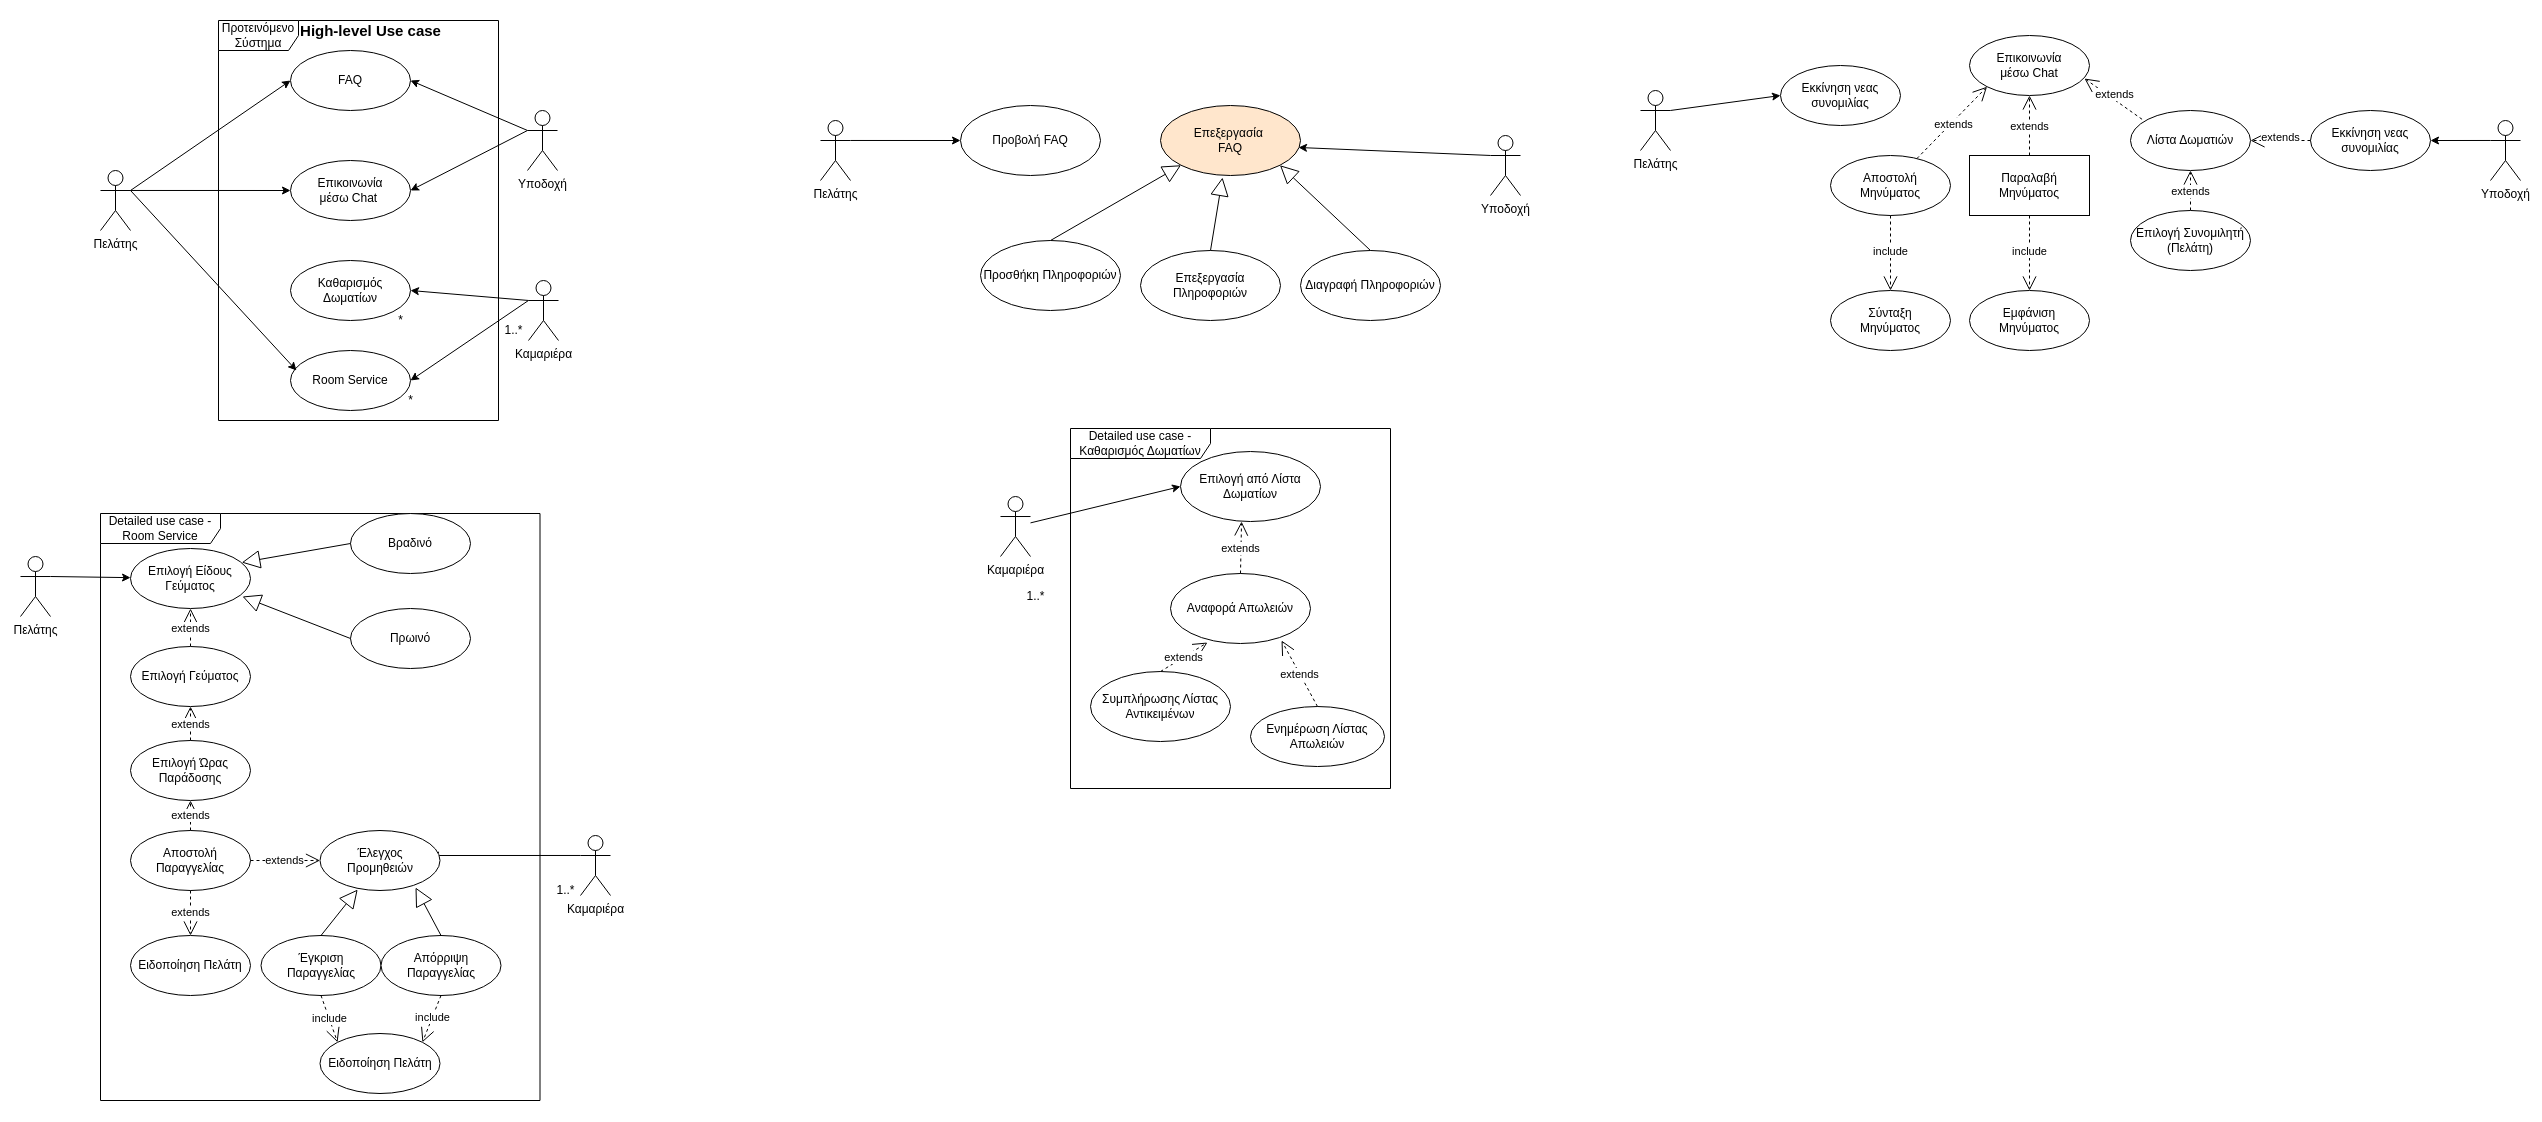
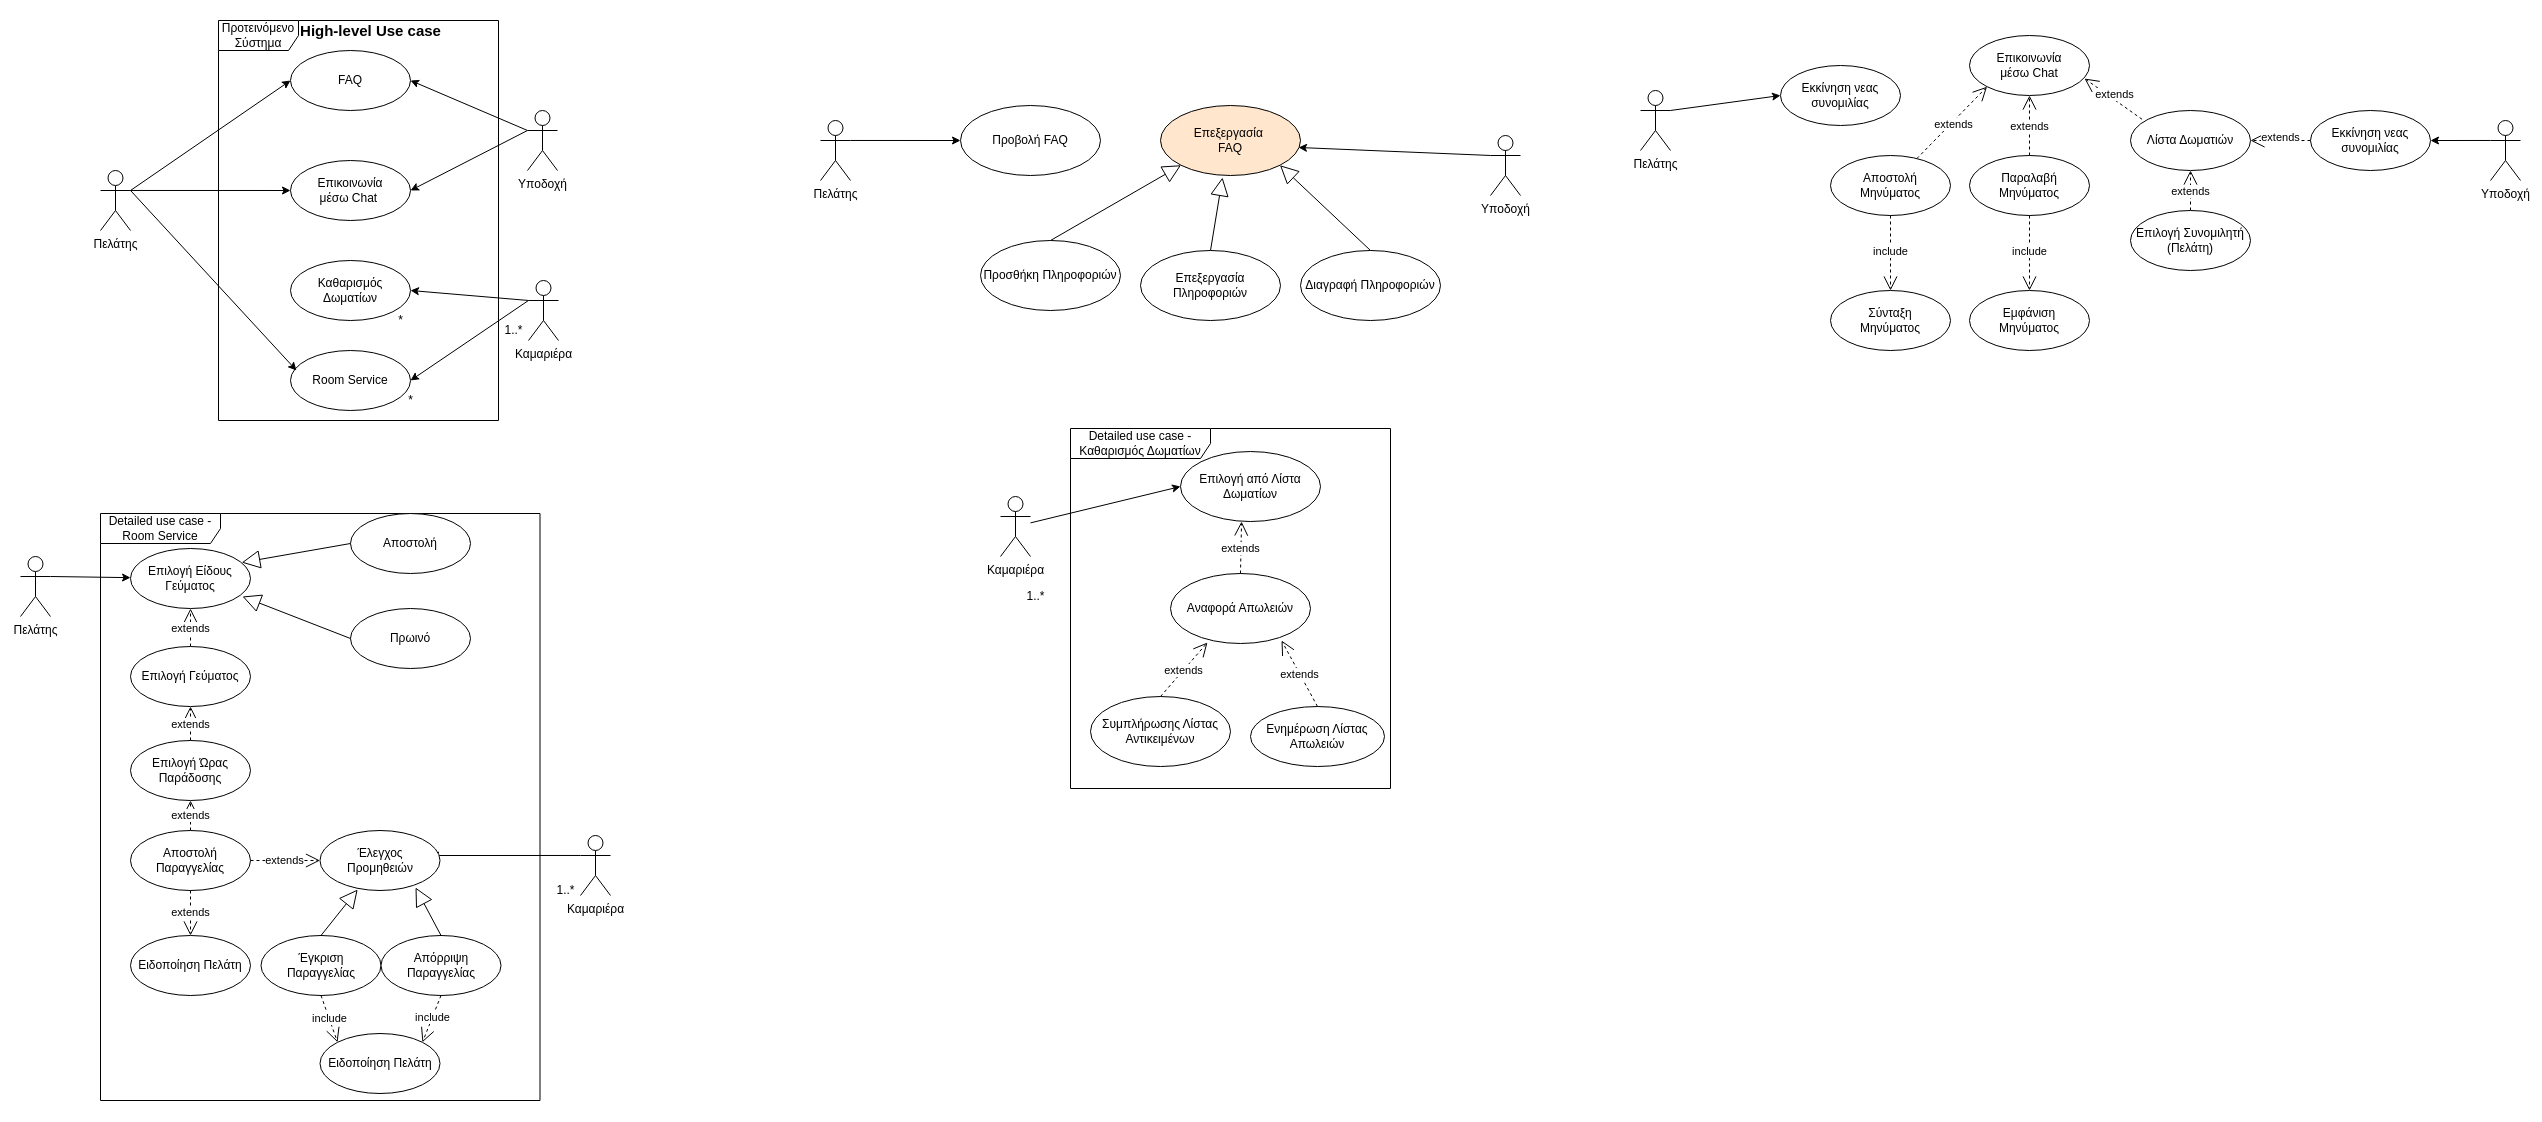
node "Παραλαβή Μηνύματος": shape rectangle -> ellipse
node "Βραδινό": label "Βραδινό" -> "Αποστολή"
node "Συμπλήρωσης Λίστας Αντικειμένων": moved (1161, 707) -> (1161, 732)
